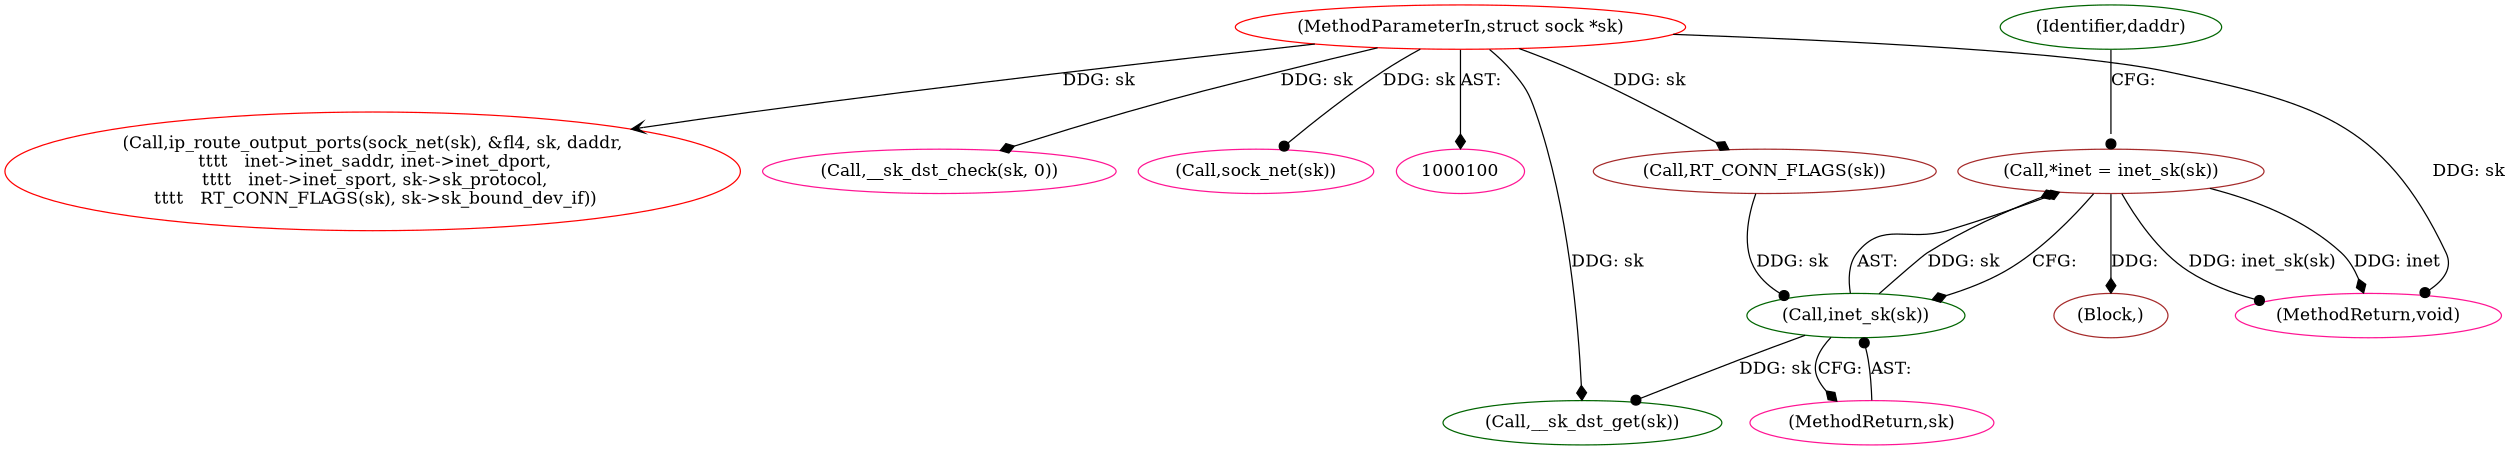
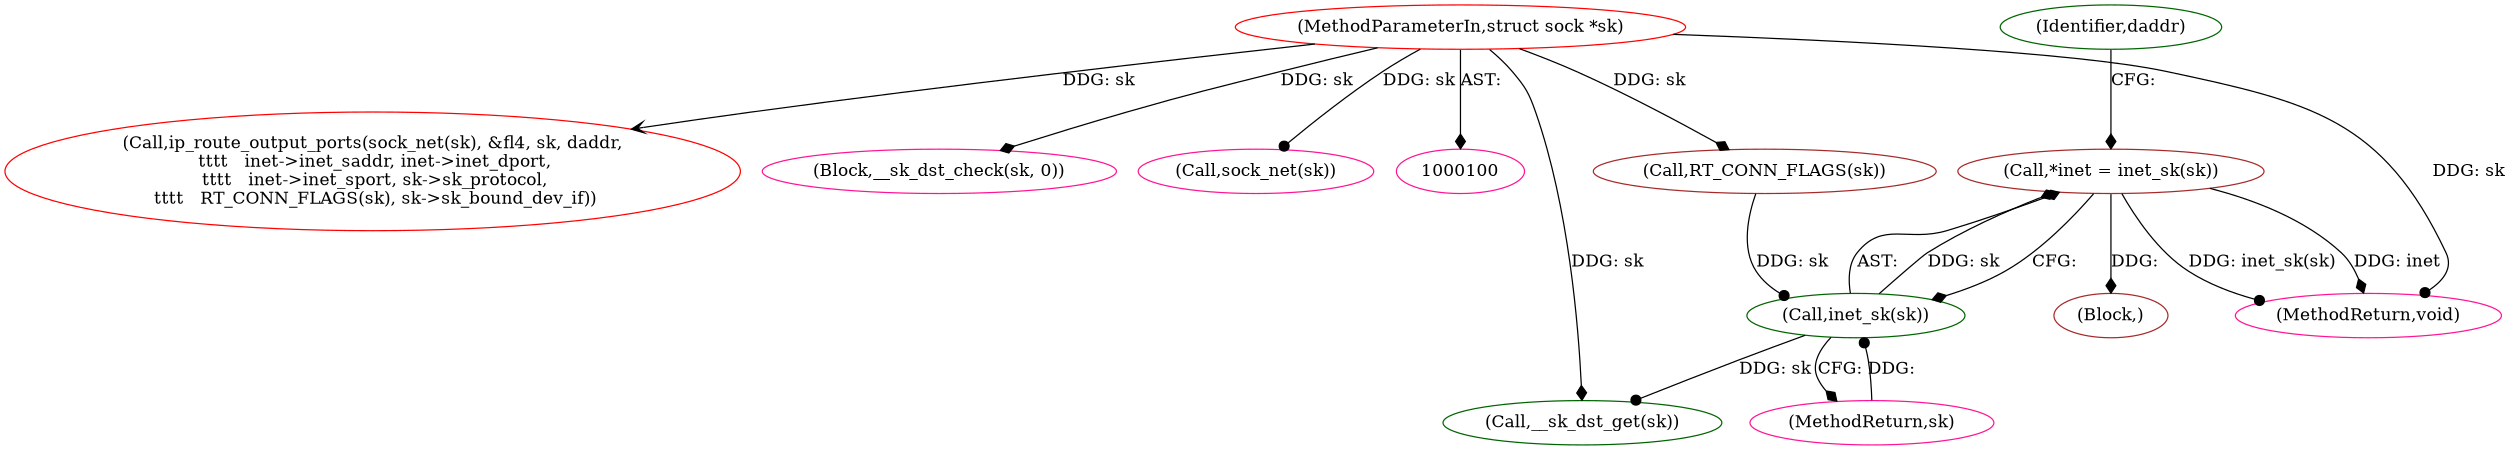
edge "(Identifier,daddr)" -> "(Call,*inet = inet_sk(sk))": arrowhead dot -> diamond
node "(Call,__sk_dst_check(sk, 0))": label "(Call,__sk_dst_check(sk, 0))" -> "(Block,__sk_dst_check(sk, 0))"
edge "(MethodReturn,sk)" -> "(Call,inet_sk(sk))": label "AST: " -> "DDG: "
